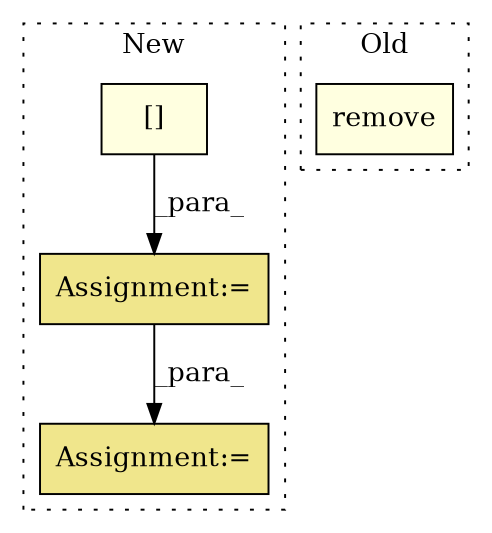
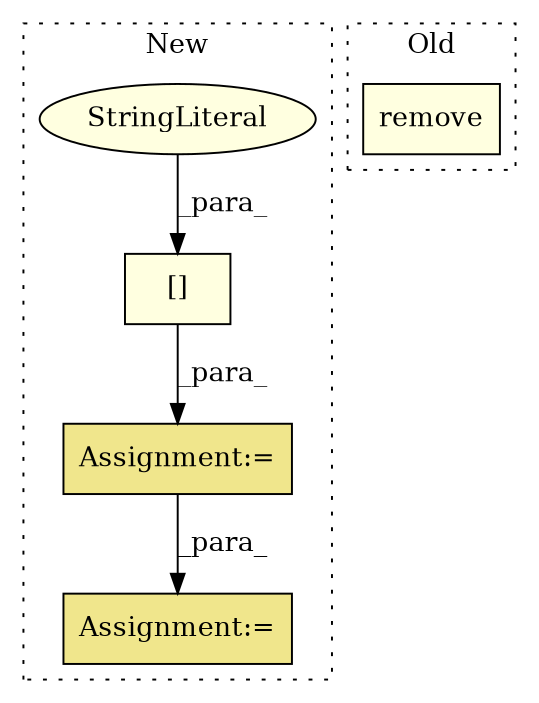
node "StringLiteral": added
